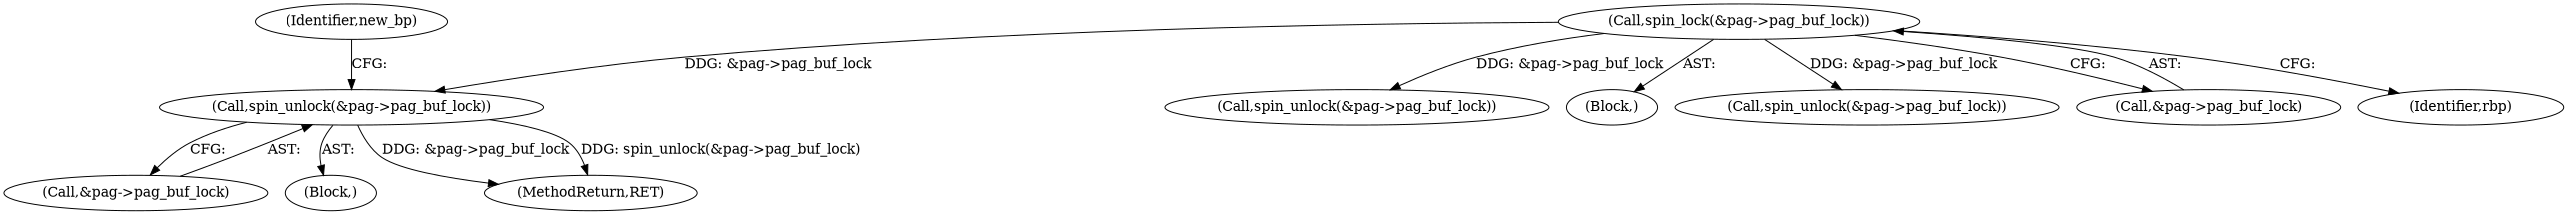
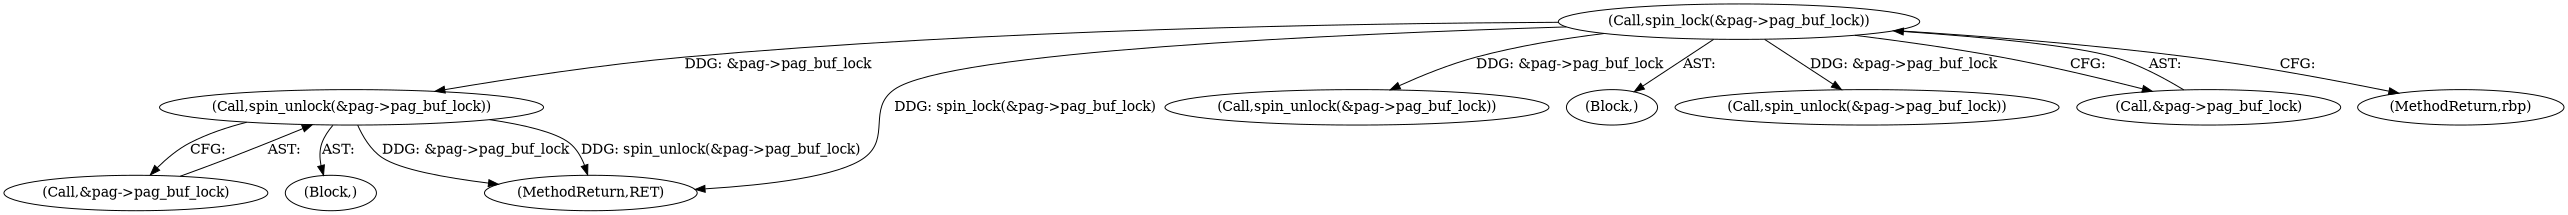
node "(Identifier,new_bp)": removed
edge "(Call,spin_lock(&pag->pag_buf_lock))" -> "(MethodReturn,RET)": added, label "DDG: spin_lock(&pag->pag_buf_lock)"
node "(Identifier,rbp)": label "(Identifier,rbp)" -> "(MethodReturn,rbp)"
